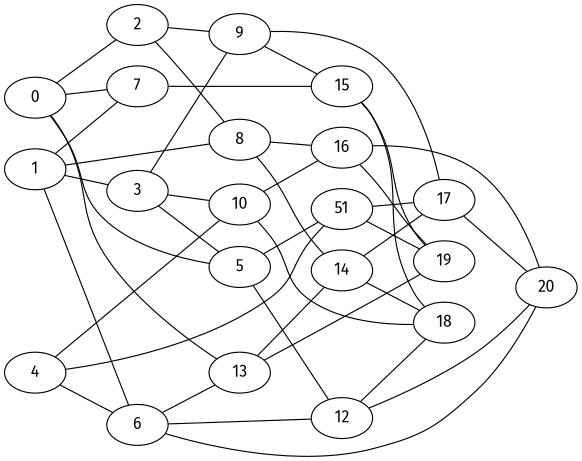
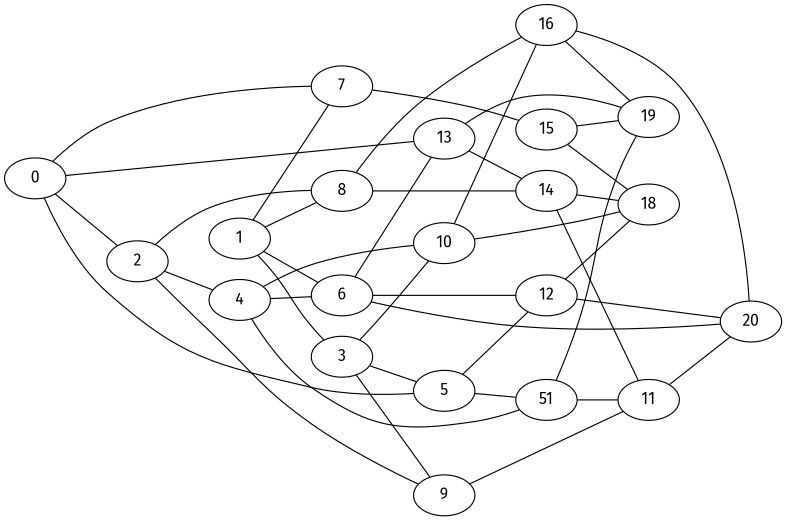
edge "9" -- "15": removed
node "17": label "17" -> "11"
edge "2" -- "4": added
